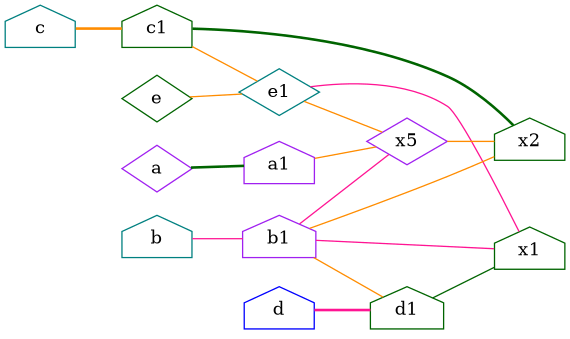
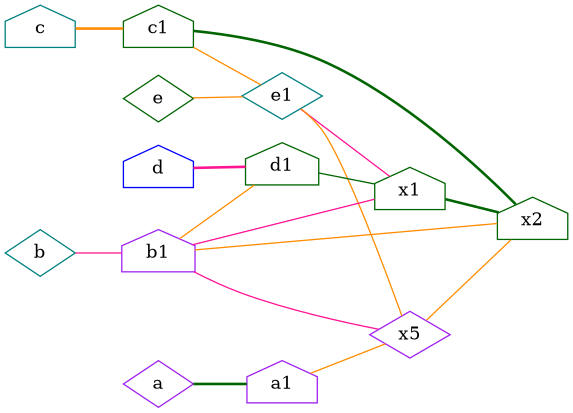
edge "x1" -- "x2": added
node "b": shape house -> diamond
